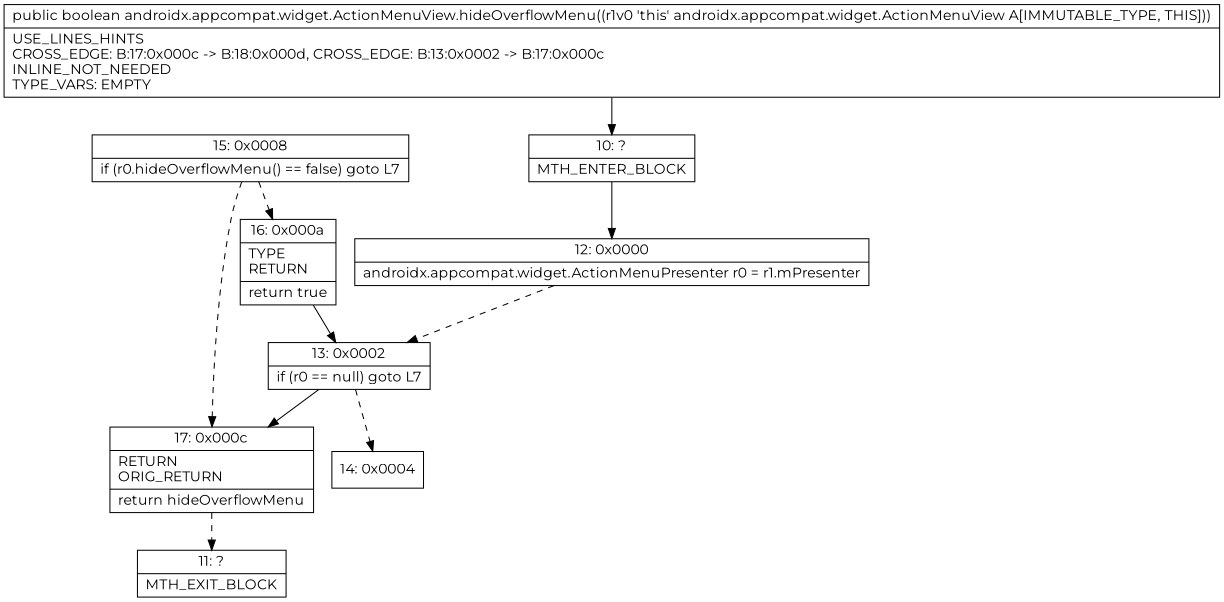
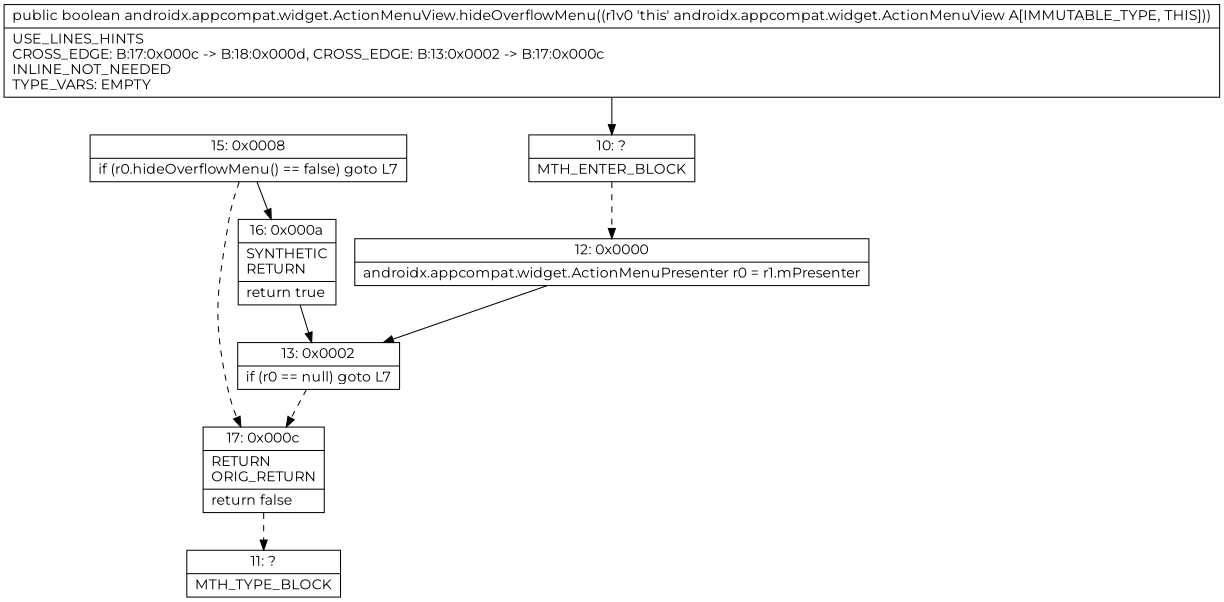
edge "15: 0x0008" -> "16: 0x000a": style dashed -> solid
edge "10: ?" -> "12: 0x0000": style solid -> dashed
node "16: 0x000a": text "TYPE" -> "SYNTHETIC"
edge "12: 0x0000" -> "13: 0x0002": style dashed -> solid
edge "13: 0x0002" -> "17: 0x000c": style solid -> dashed
node "14: 0x0004": removed
node "17: 0x000c": text "return hideOverflowMenu" -> "return false"
node "11: ?": text "MTH_EXIT_BLOCK" -> "MTH_TYPE_BLOCK"
